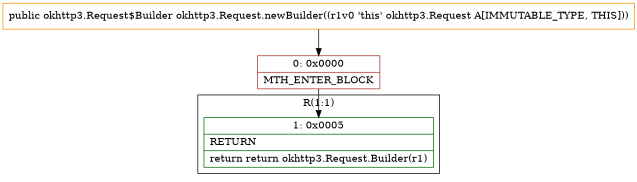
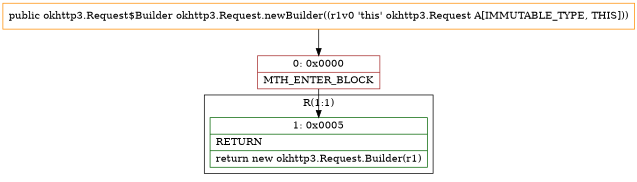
node "1: 0x0005": text "return return okhttp3.Request.Builder(r1)" -> "return new okhttp3.Request.Builder(r1)"
